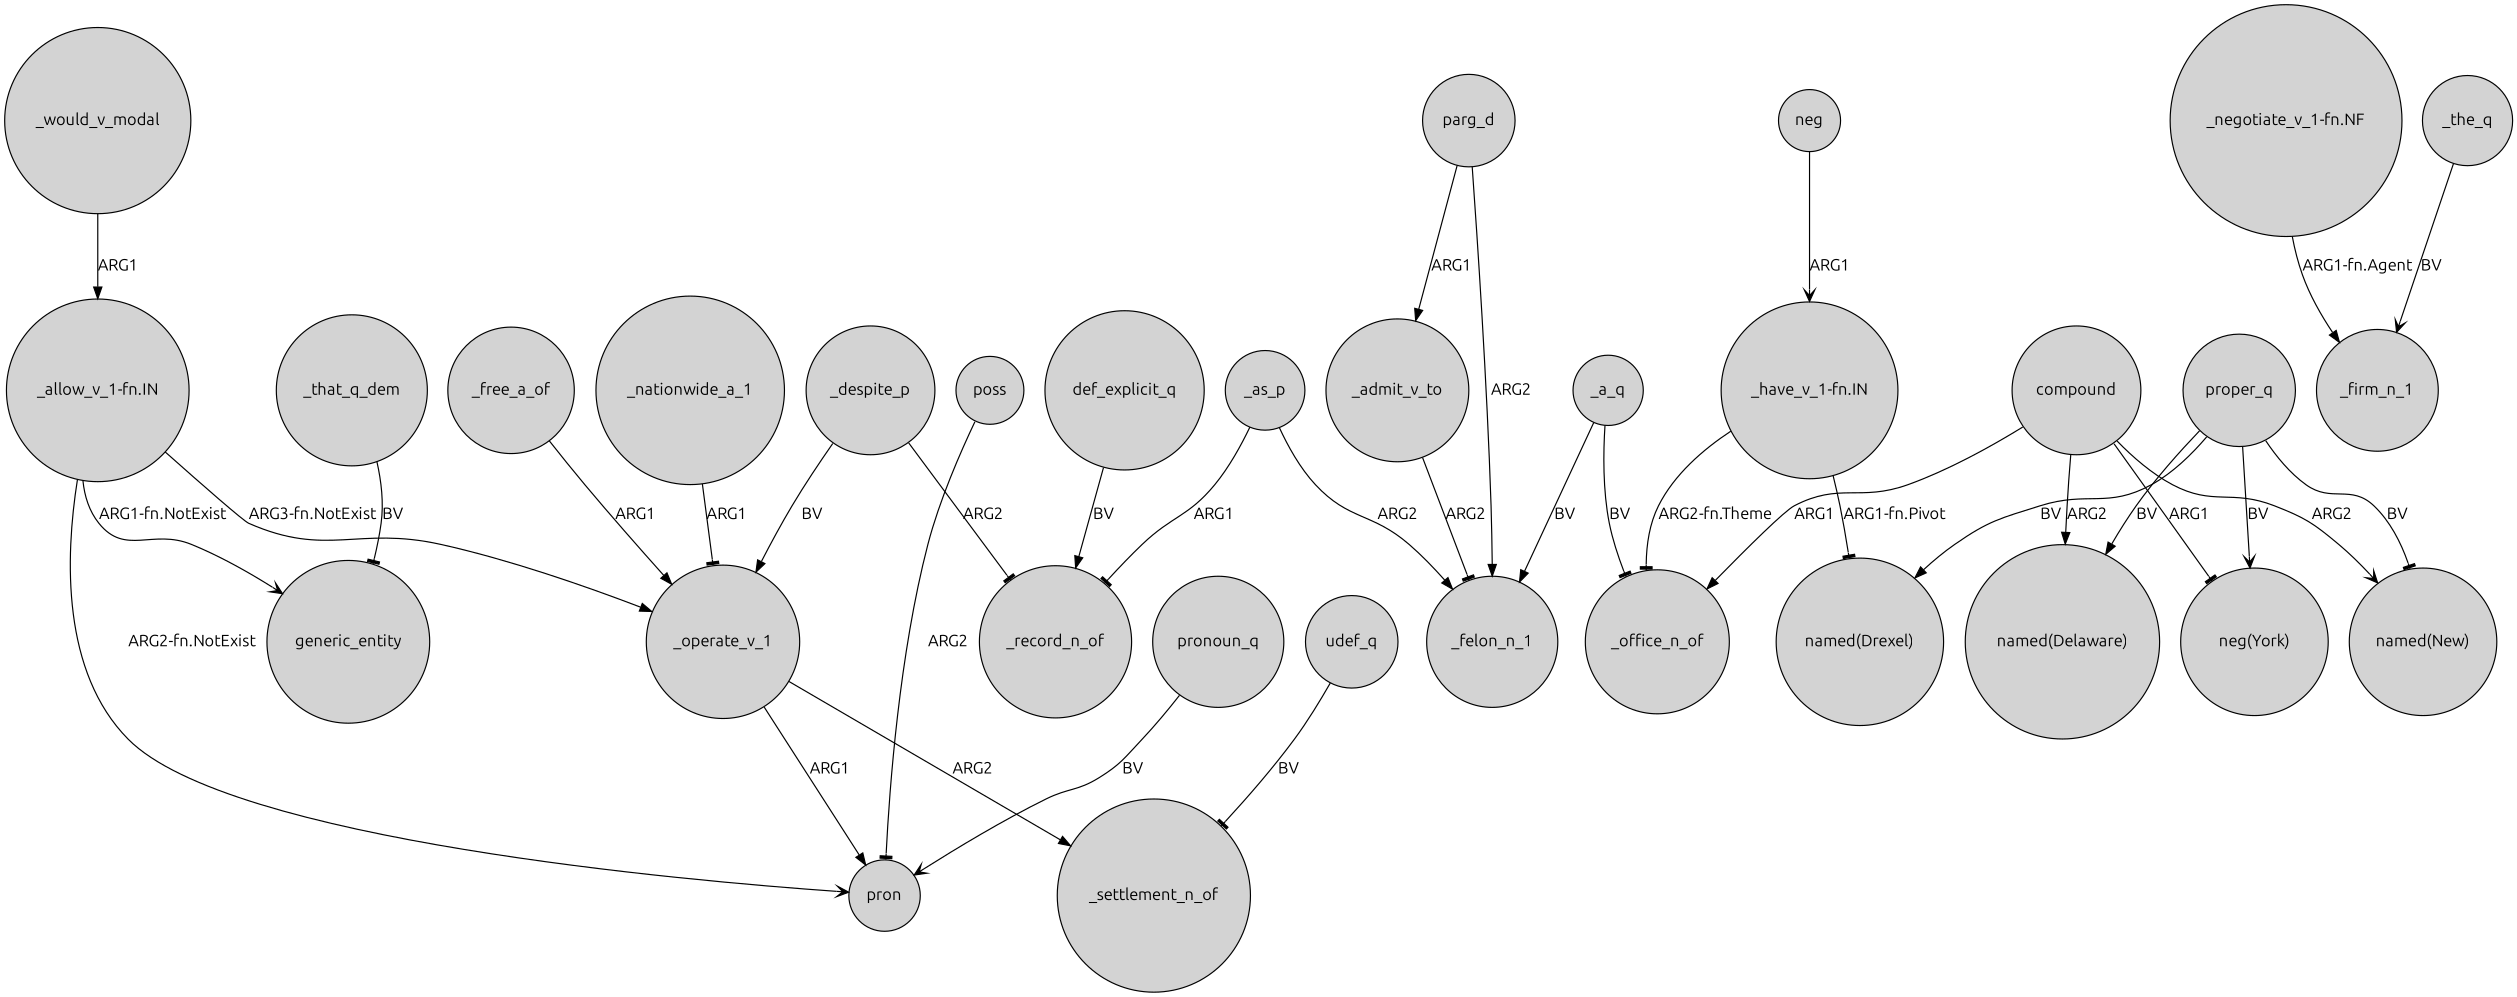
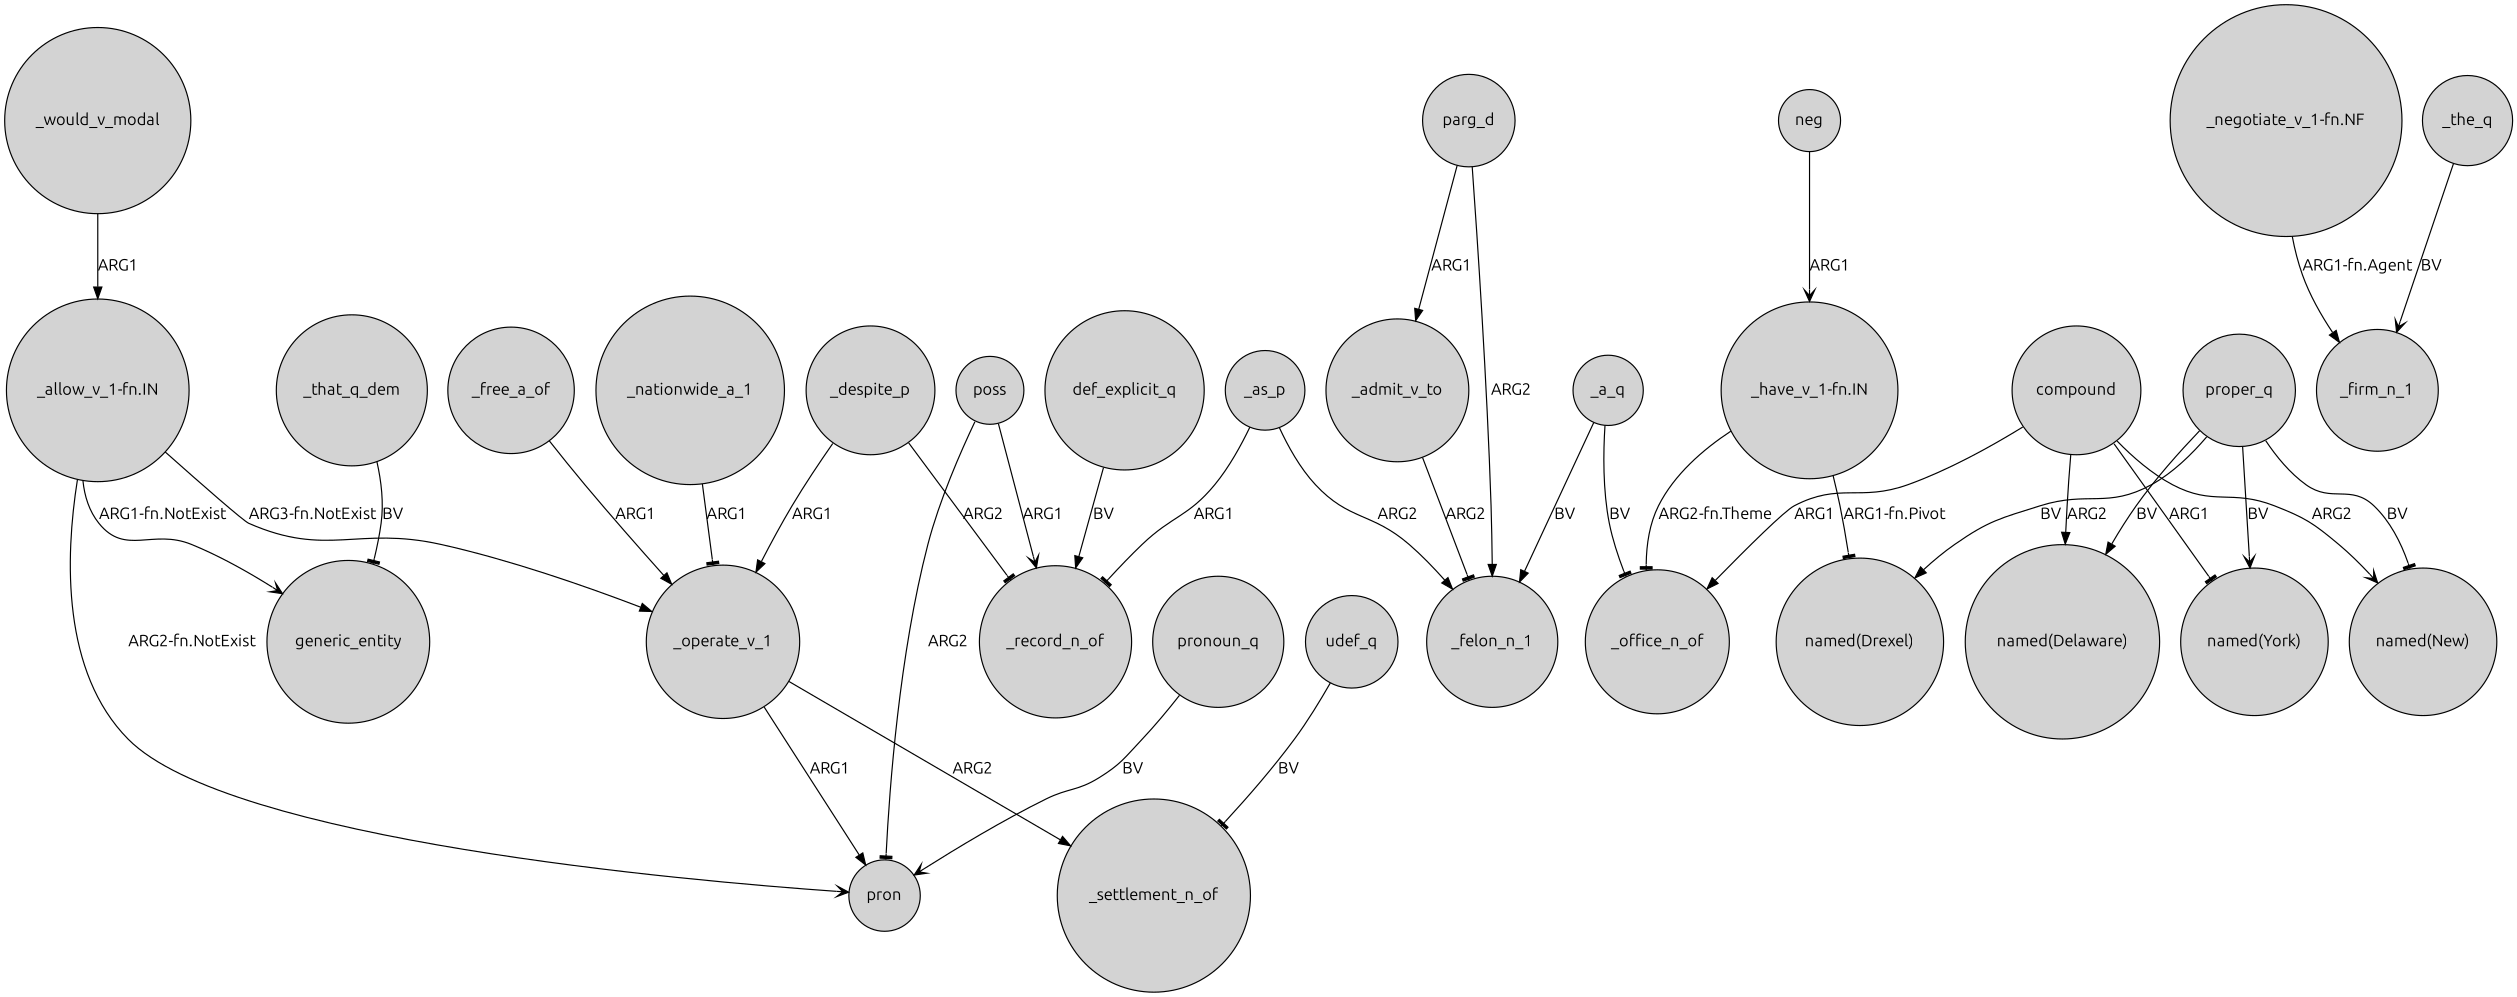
edge "poss" -> "_record_n_of": added, label "ARG1"
edge "_despite_p" -> "_operate_v_1": label "BV" -> "ARG1"
node "neg(York)": label "neg(York)" -> "named(York)"
